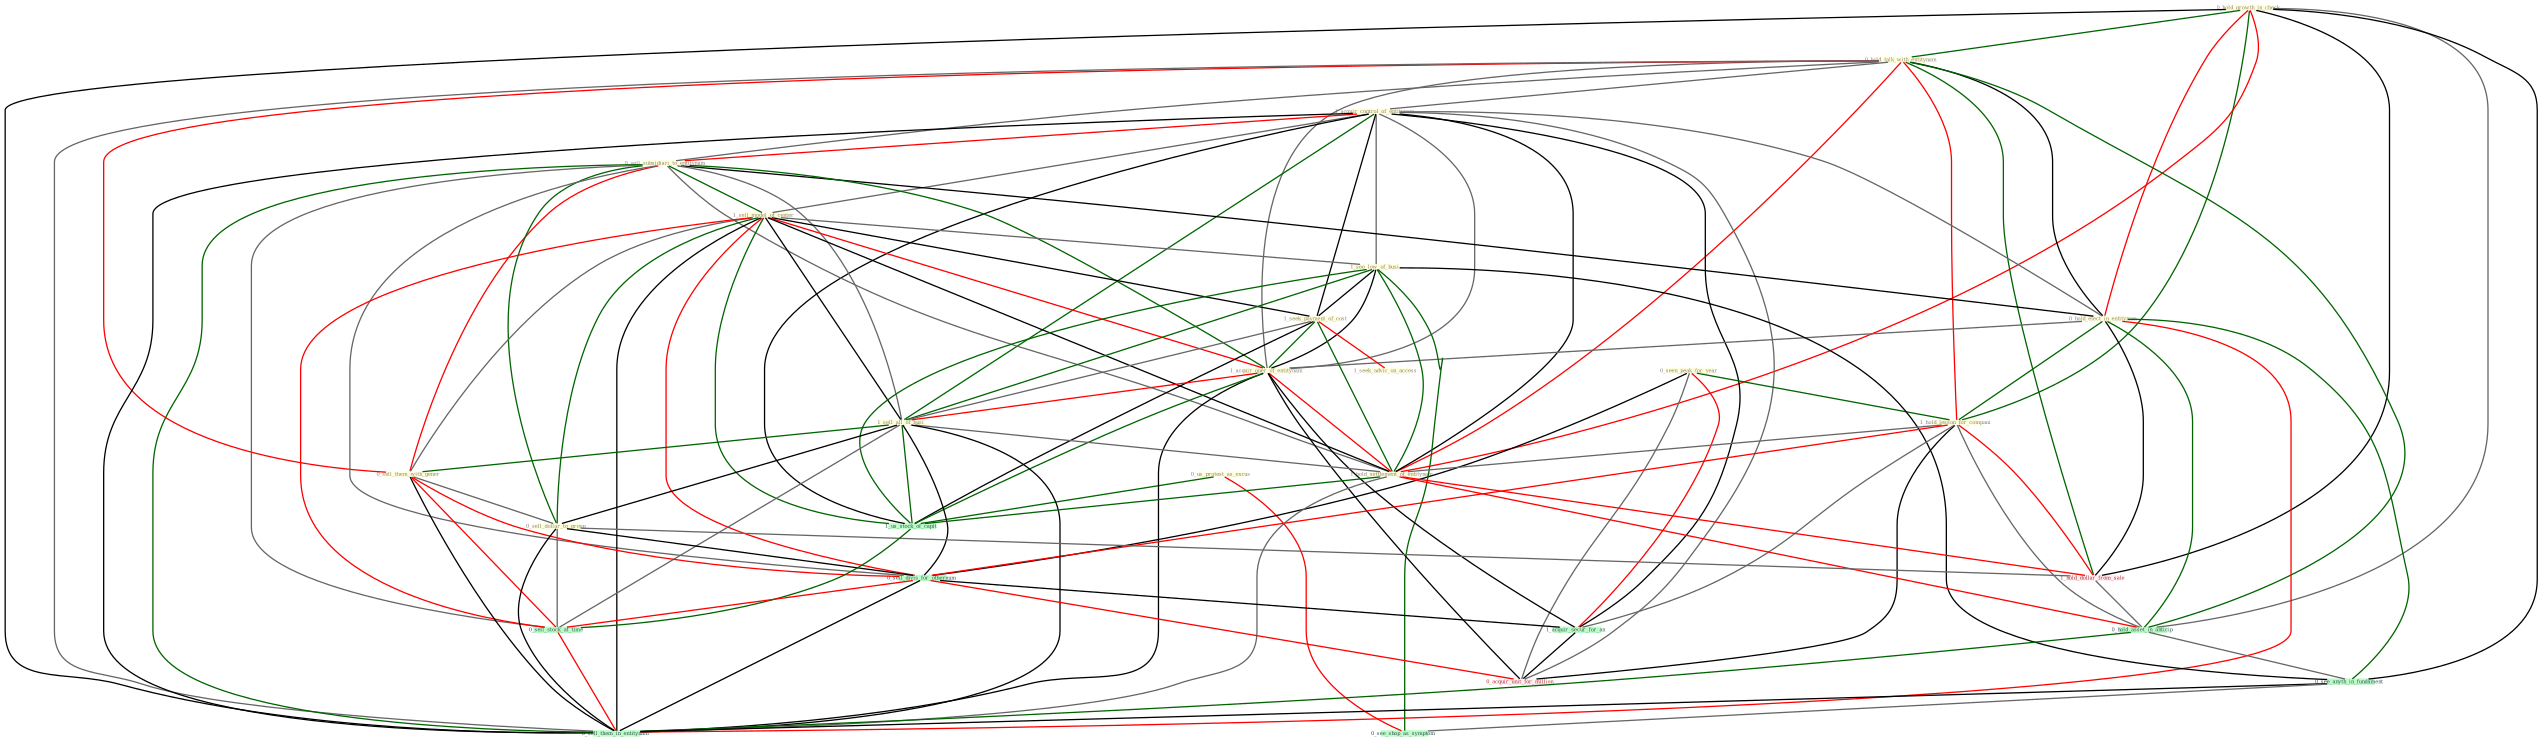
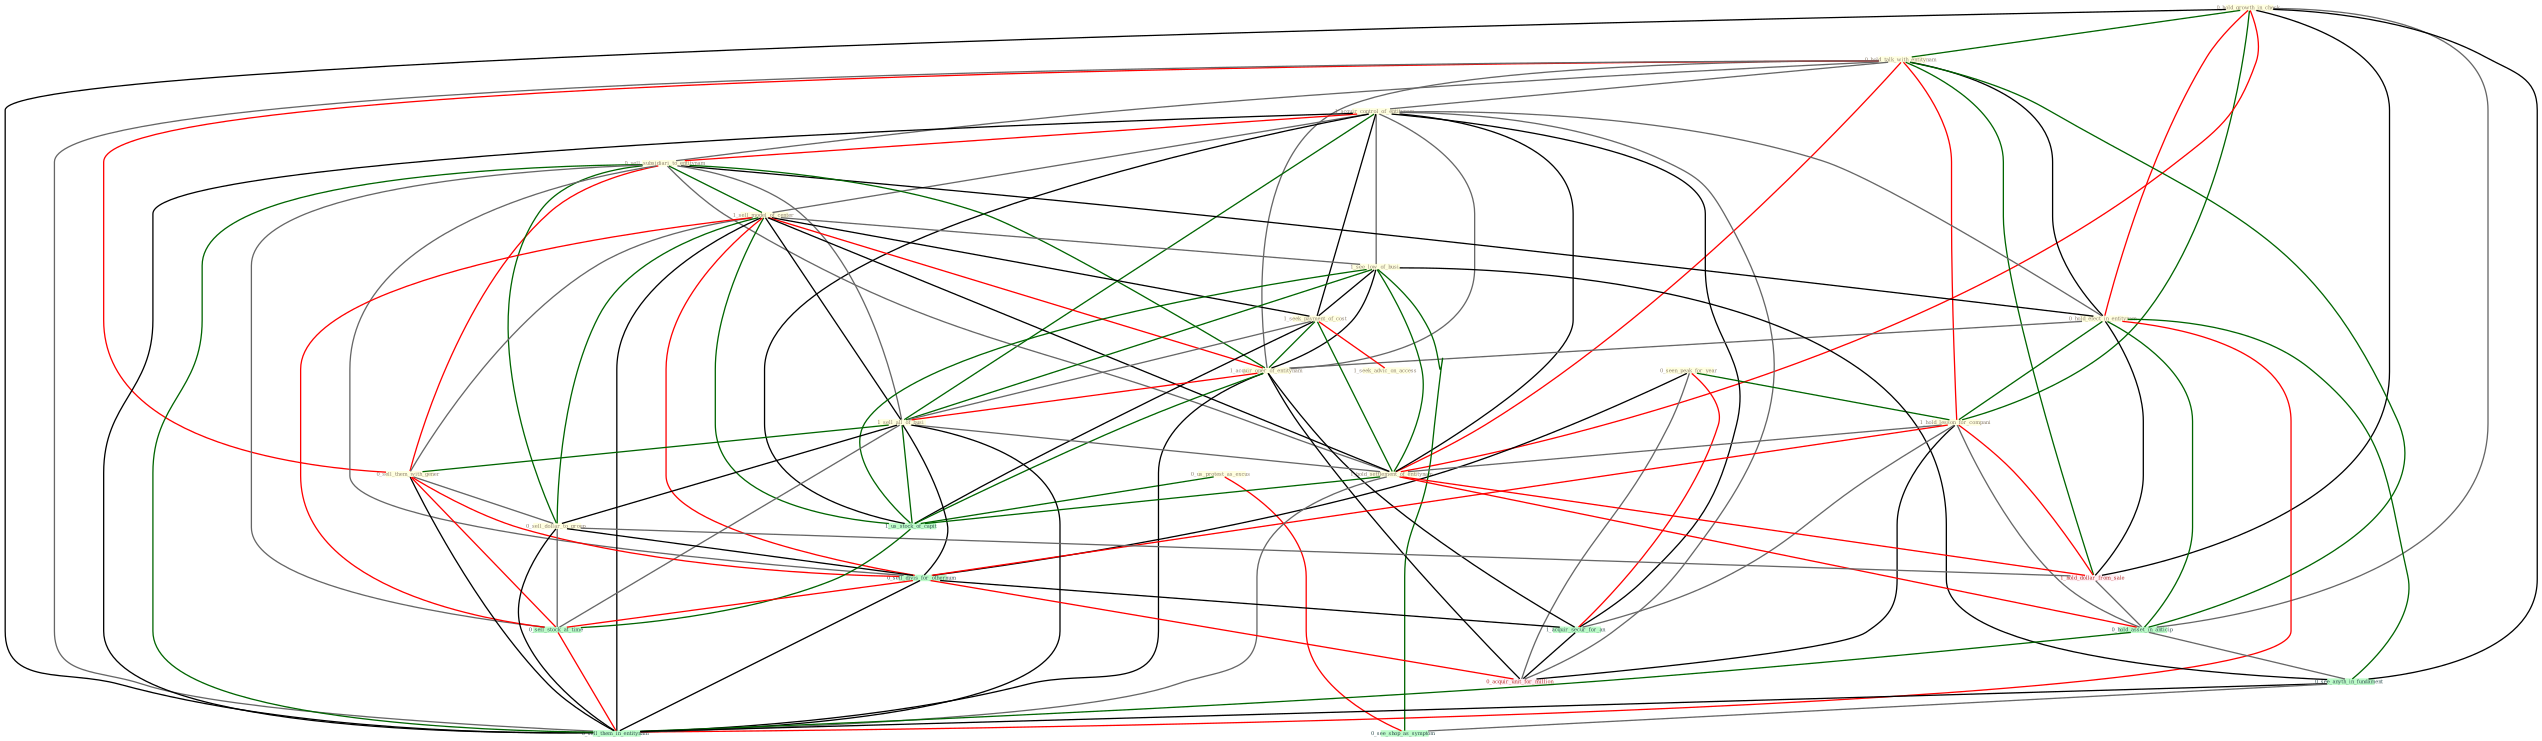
edge "1_acquir_oper_of_entitynam" -- "1_hold_settlement_of_entitynam": removed
